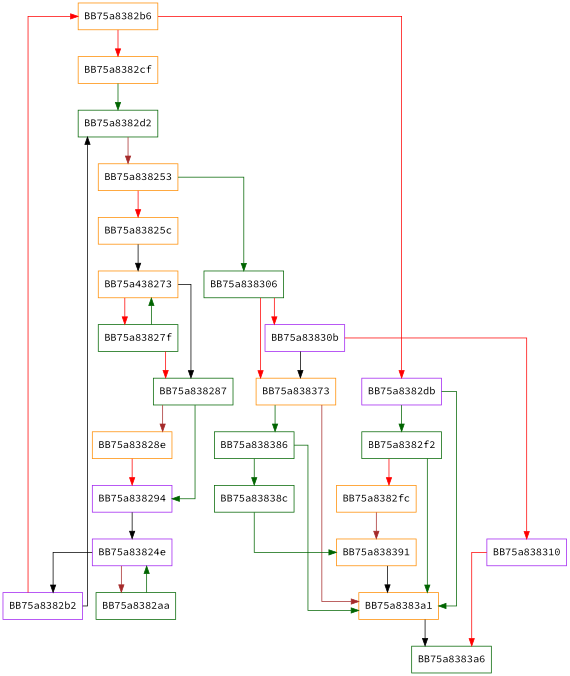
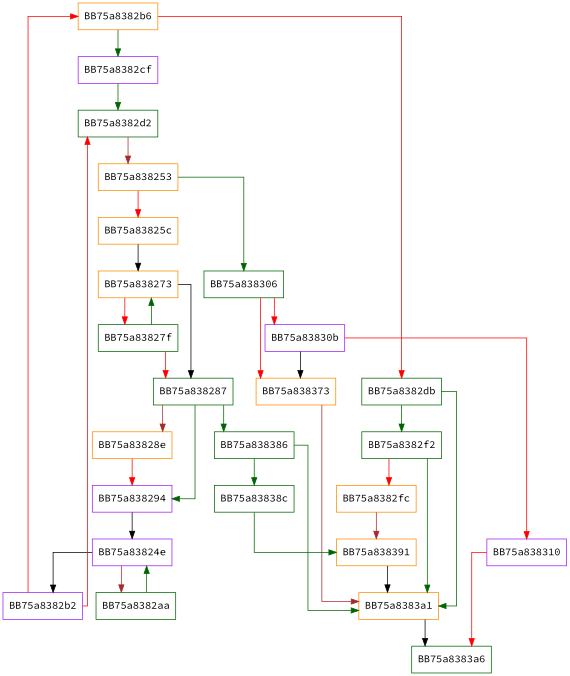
edge "BB75a8382b6" -> "BB75a8382cf": color red -> darkgreen
node "BB75a8382cf": color darkorange -> purple
node "BB75a438273": label "BB75a438273" -> "BB75a838273"
edge "BB75a8382b2" -> "BB75a8382d2": color black -> red
node "BB75a8382db": color purple -> darkgreen
edge "BB75a838373" -> "BB75a838386": now "BB75a838287" -> "BB75a838386"
